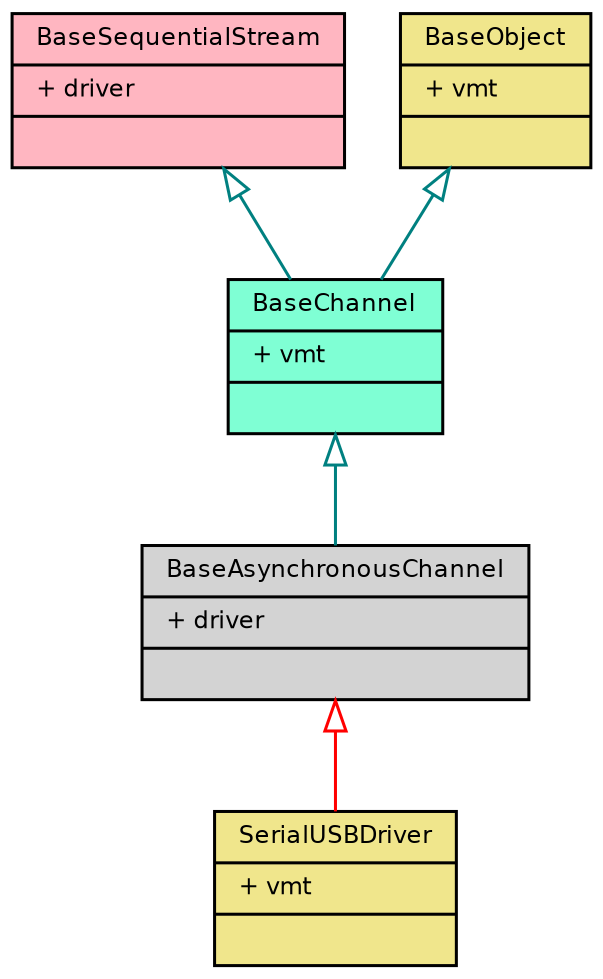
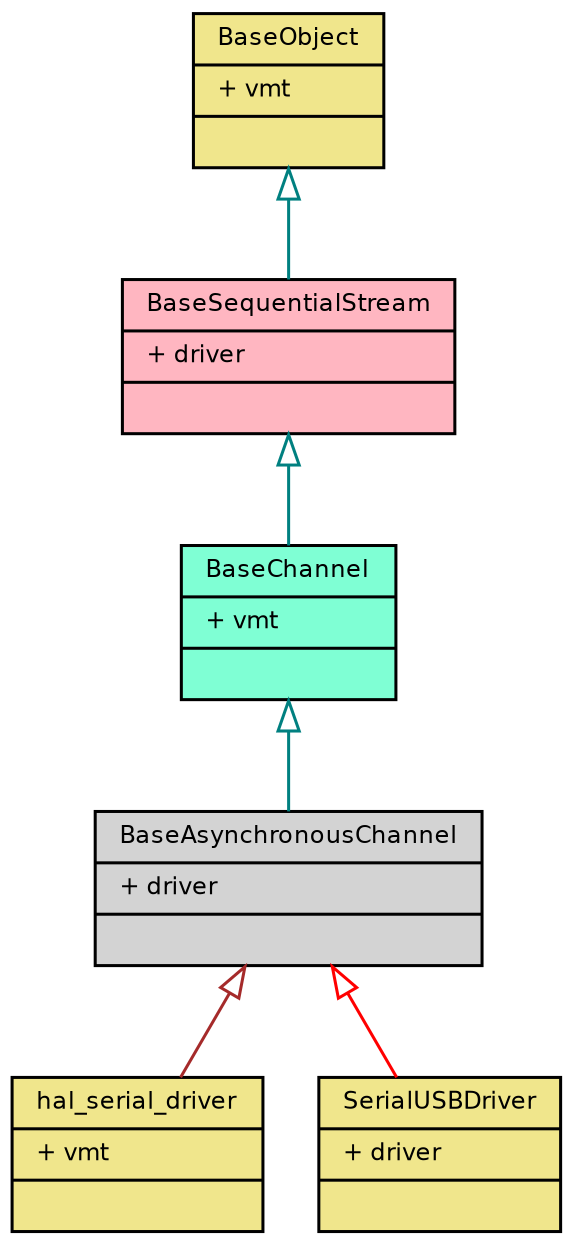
edge "BaseChannel" -> "BaseObject": now "BaseSequentialStream" -> "BaseObject"
node "SerialUSBDriver": text "+ vmt" -> "+ driver"
node "hal_serial_driver": added
